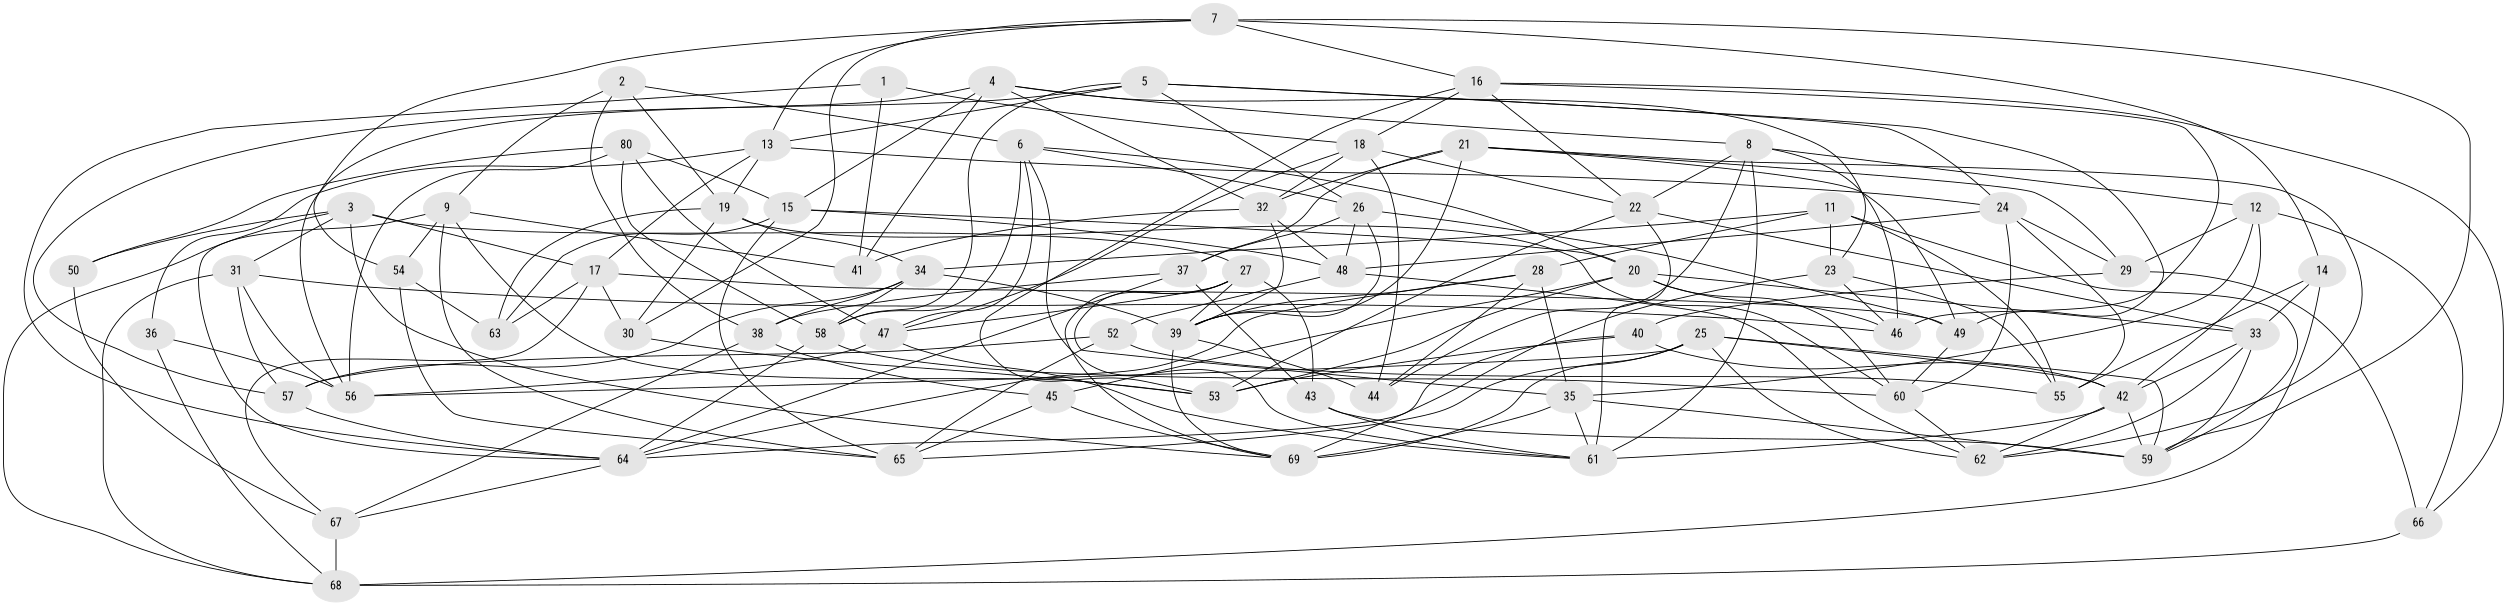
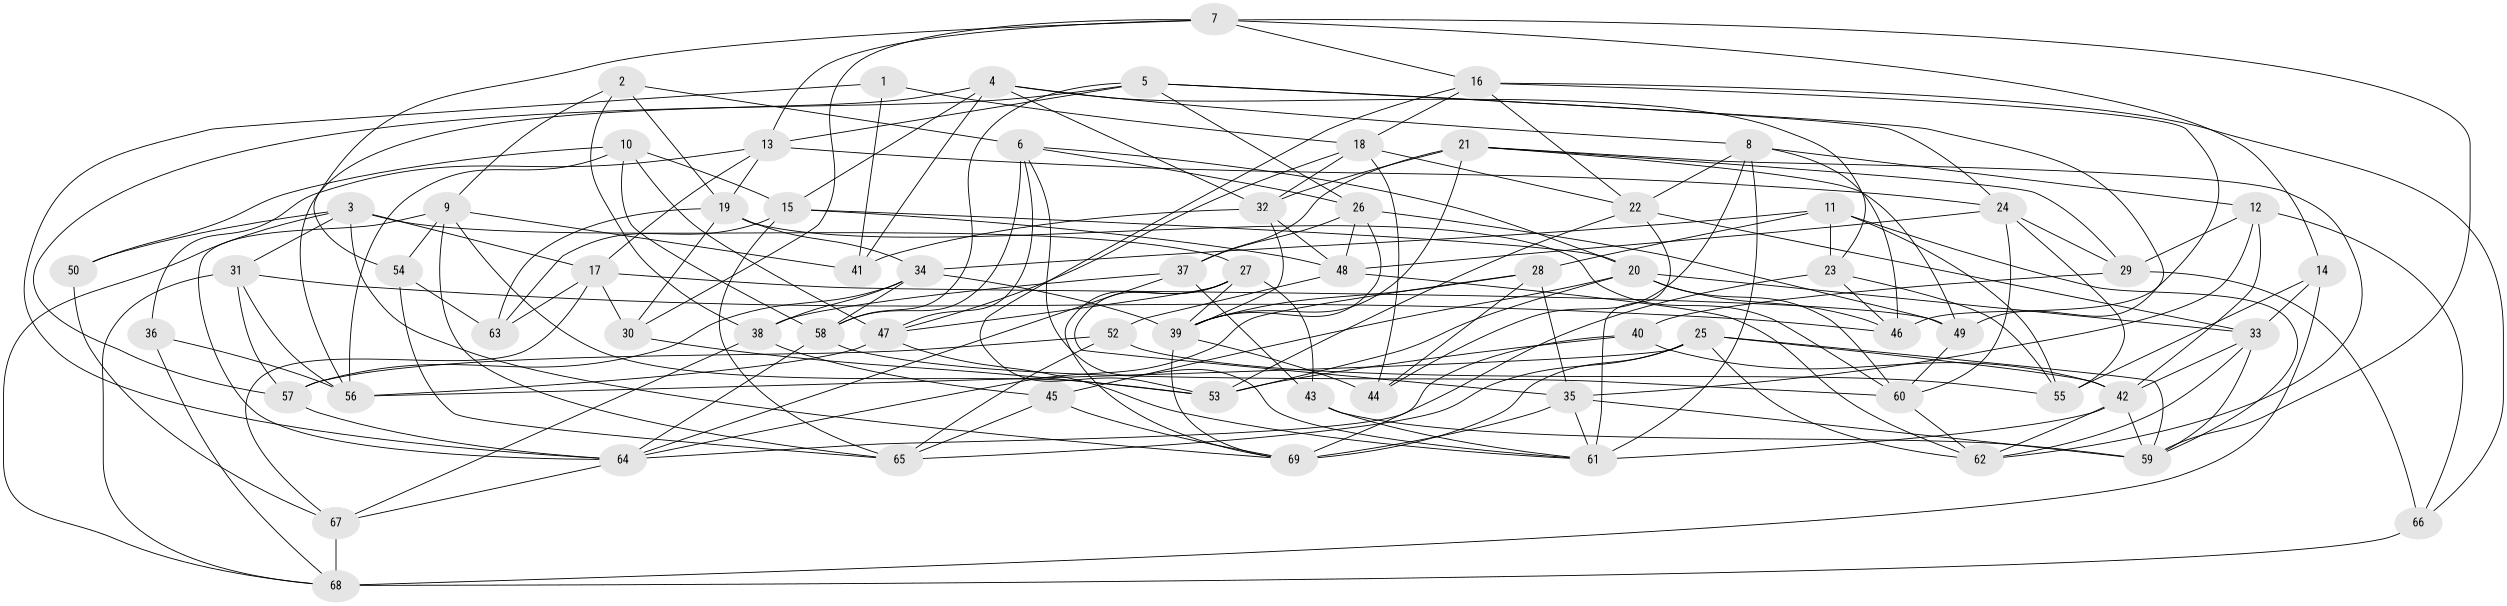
node "80": label "80" -> "10"
